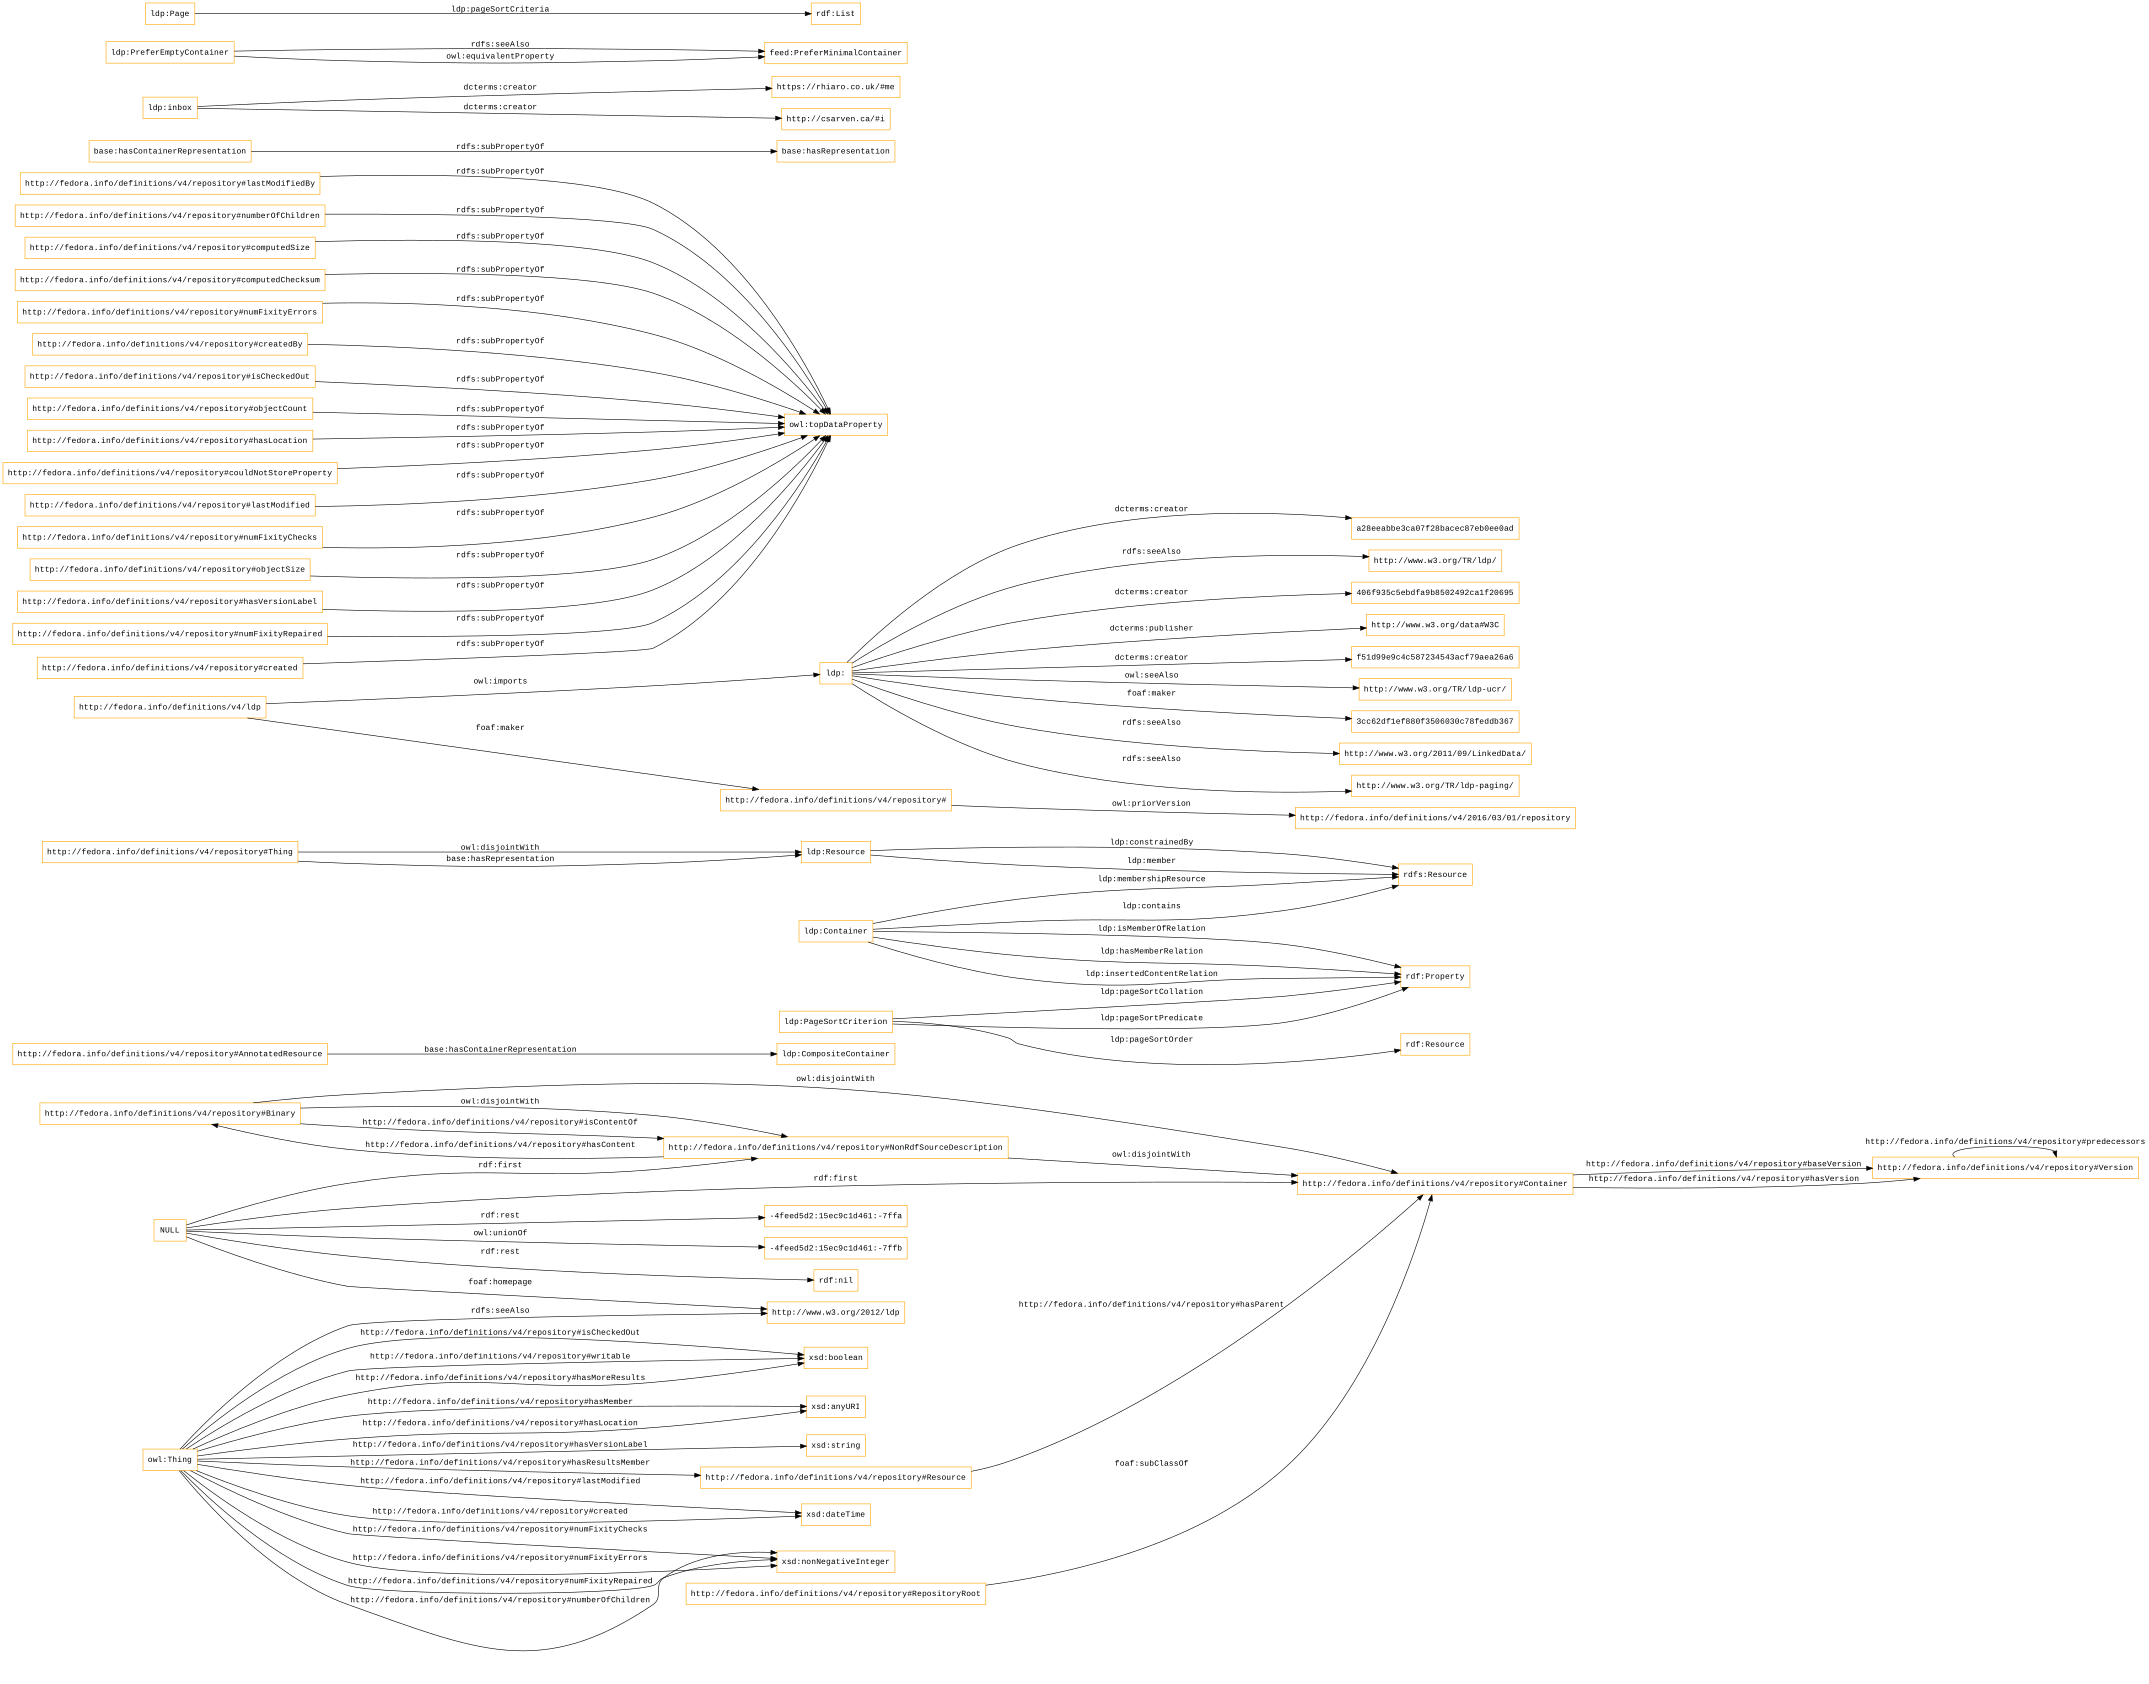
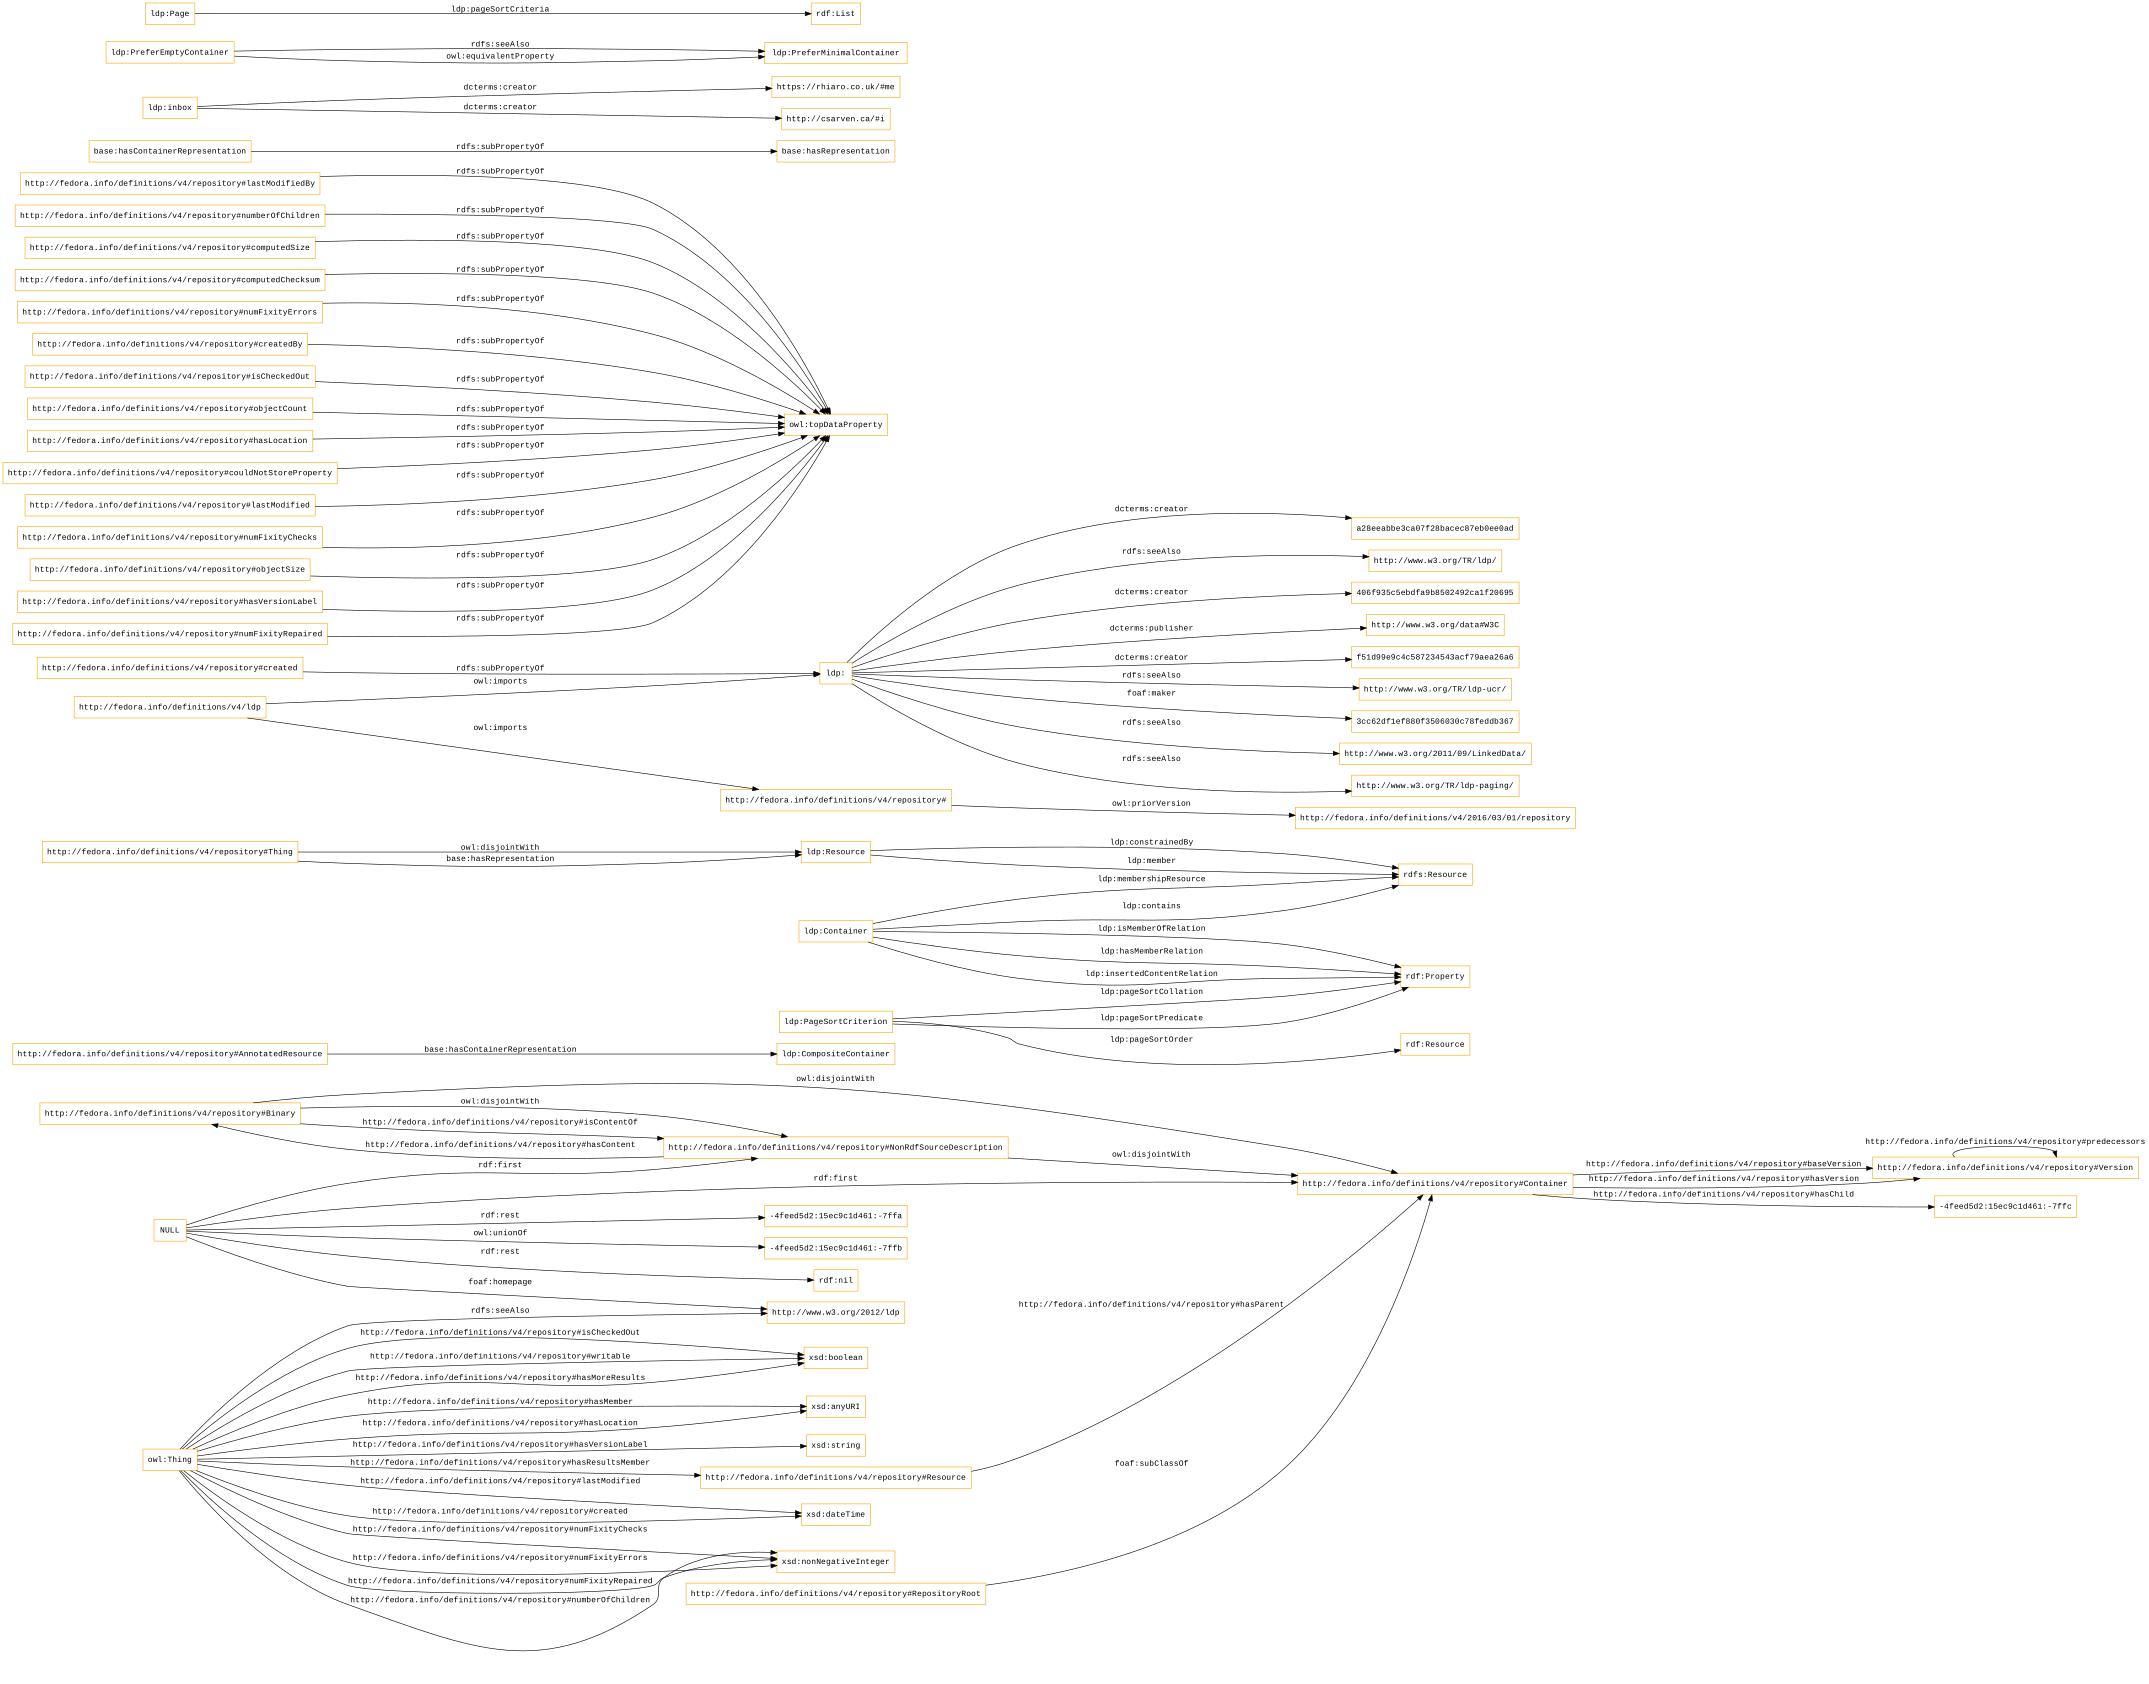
node "feed:PreferMinimalContainer": label "feed:PreferMinimalContainer" -> "ldp:PreferMinimalContainer"
edge "http://fedora.info/definitions/v4/repository#created" -> "owl:topDataProperty": now "http://fedora.info/definitions/v4/repository#created" -> "ldp:"
edge "ldp:" -> "http://www.w3.org/TR/ldp-ucr/": label "owl:seeAlso" -> "rdfs:seeAlso"
edge "http://fedora.info/definitions/v4/ldp" -> "http://fedora.info/definitions/v4/repository#": label "foaf:maker" -> "owl:imports"
node "-4feed5d2:15ec9c1d461:-7ffc": added
